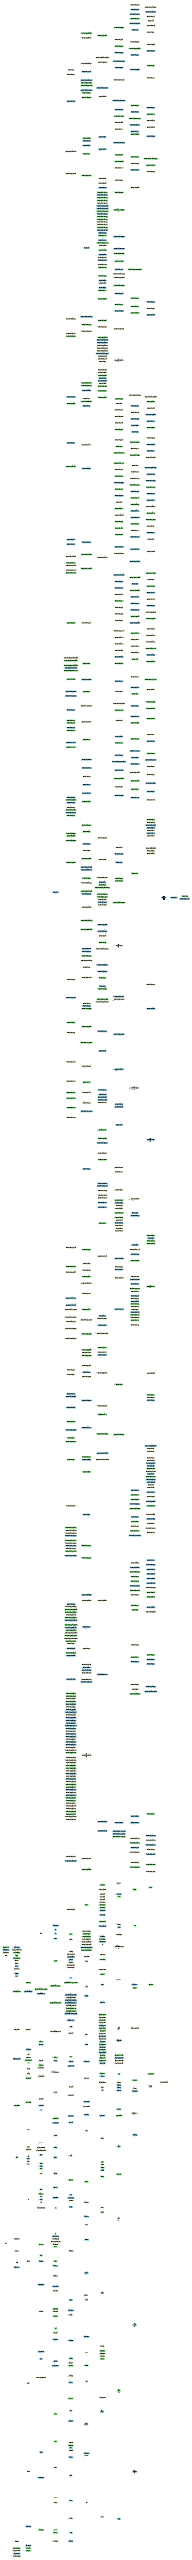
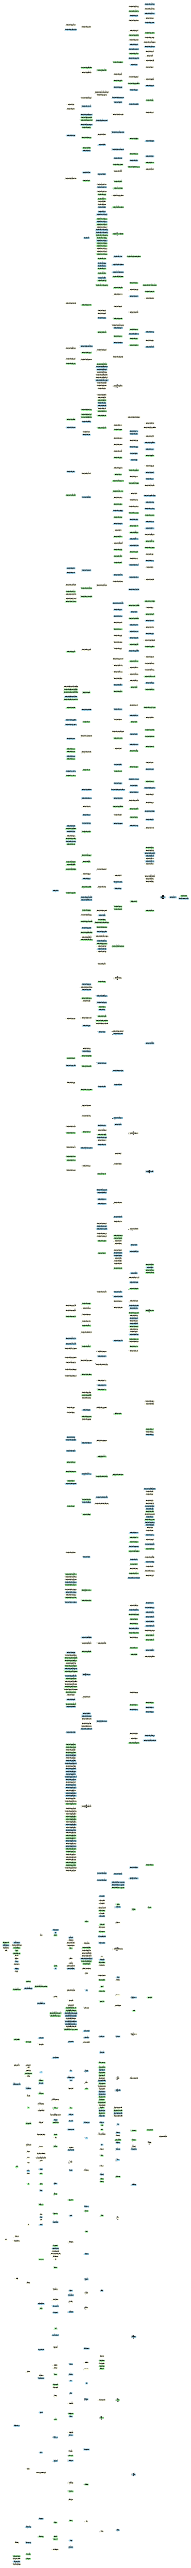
node "kernel-module-nf-nfacct-masquerade-ipv6": label "kernel-module-nf-nfacct-masquerade-ipv6" -> "kernel-module-nf-nat-masquerade-ipv6"
node "kernel-module-ip-set-hash-netnet": added
